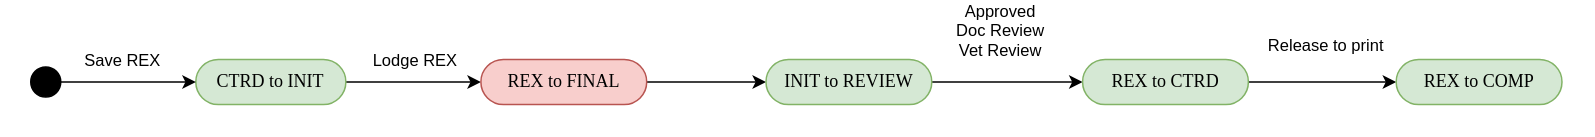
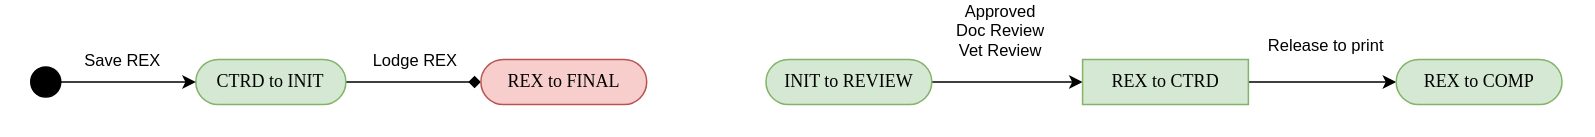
edge "CTRD to INIT" -> "REX to FINAL": arrowhead classic -> diamond
edge "REX to FINAL" -> "INIT to REVIEW": removed
node "REX to CTRD": shape rounded rectangle -> rectangle
